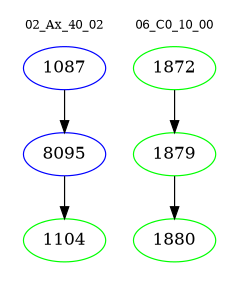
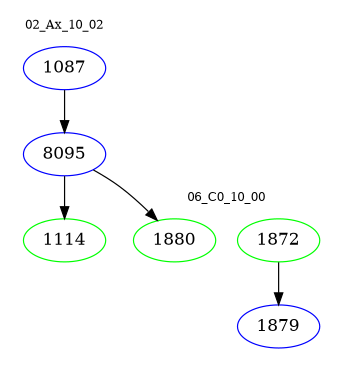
cluster "02_Ax_40_02": label "02_Ax_40_02" -> "02_Ax_10_02"
node "1879": color green -> blue
edge "1879" -> "1880": now "8095" -> "1880"
node "1104": label "1104" -> "1114"
